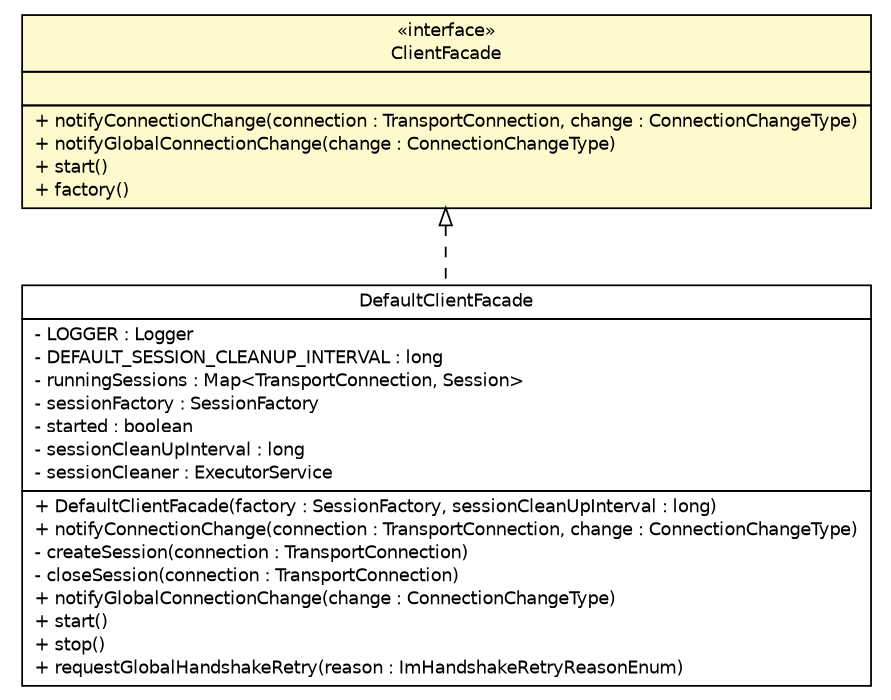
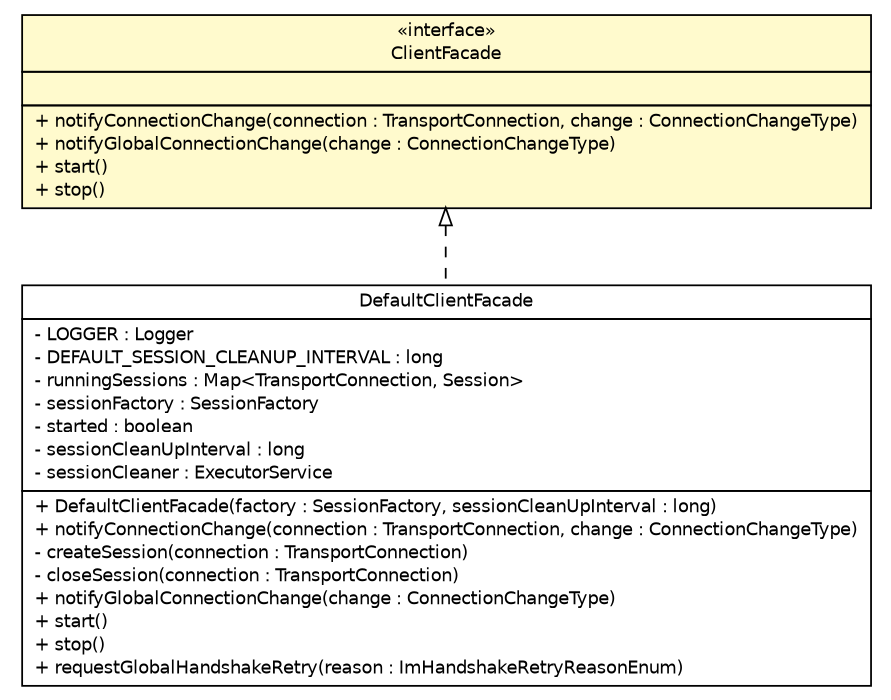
node "ClientFacade": text "+ factory()" -> "+ stop()"
